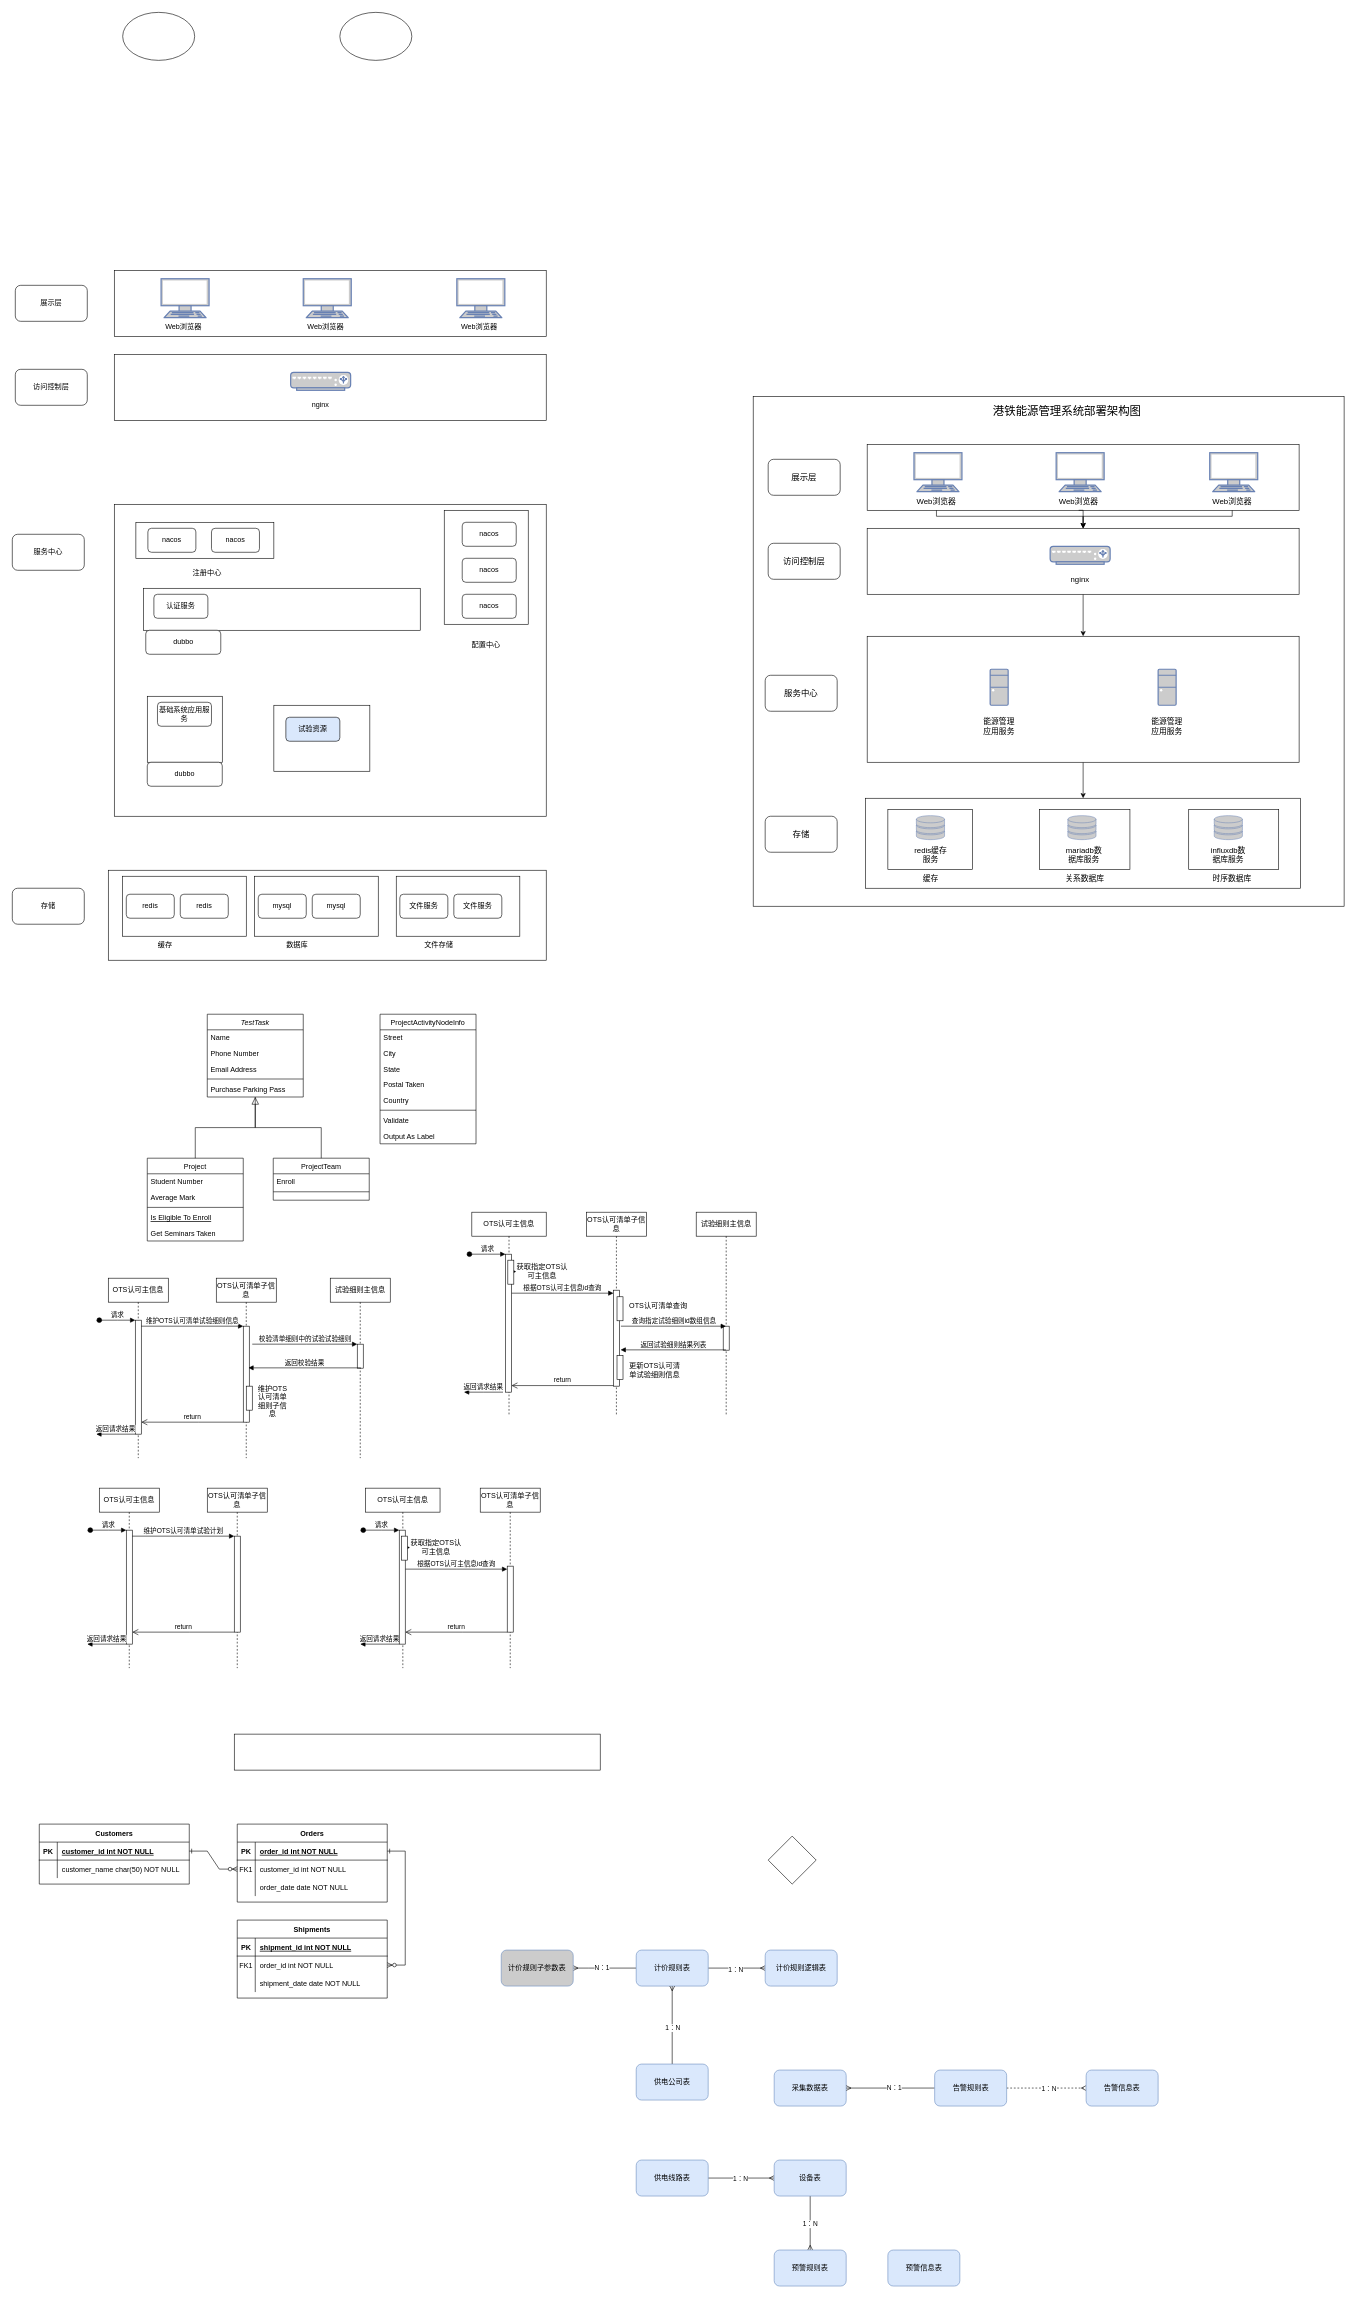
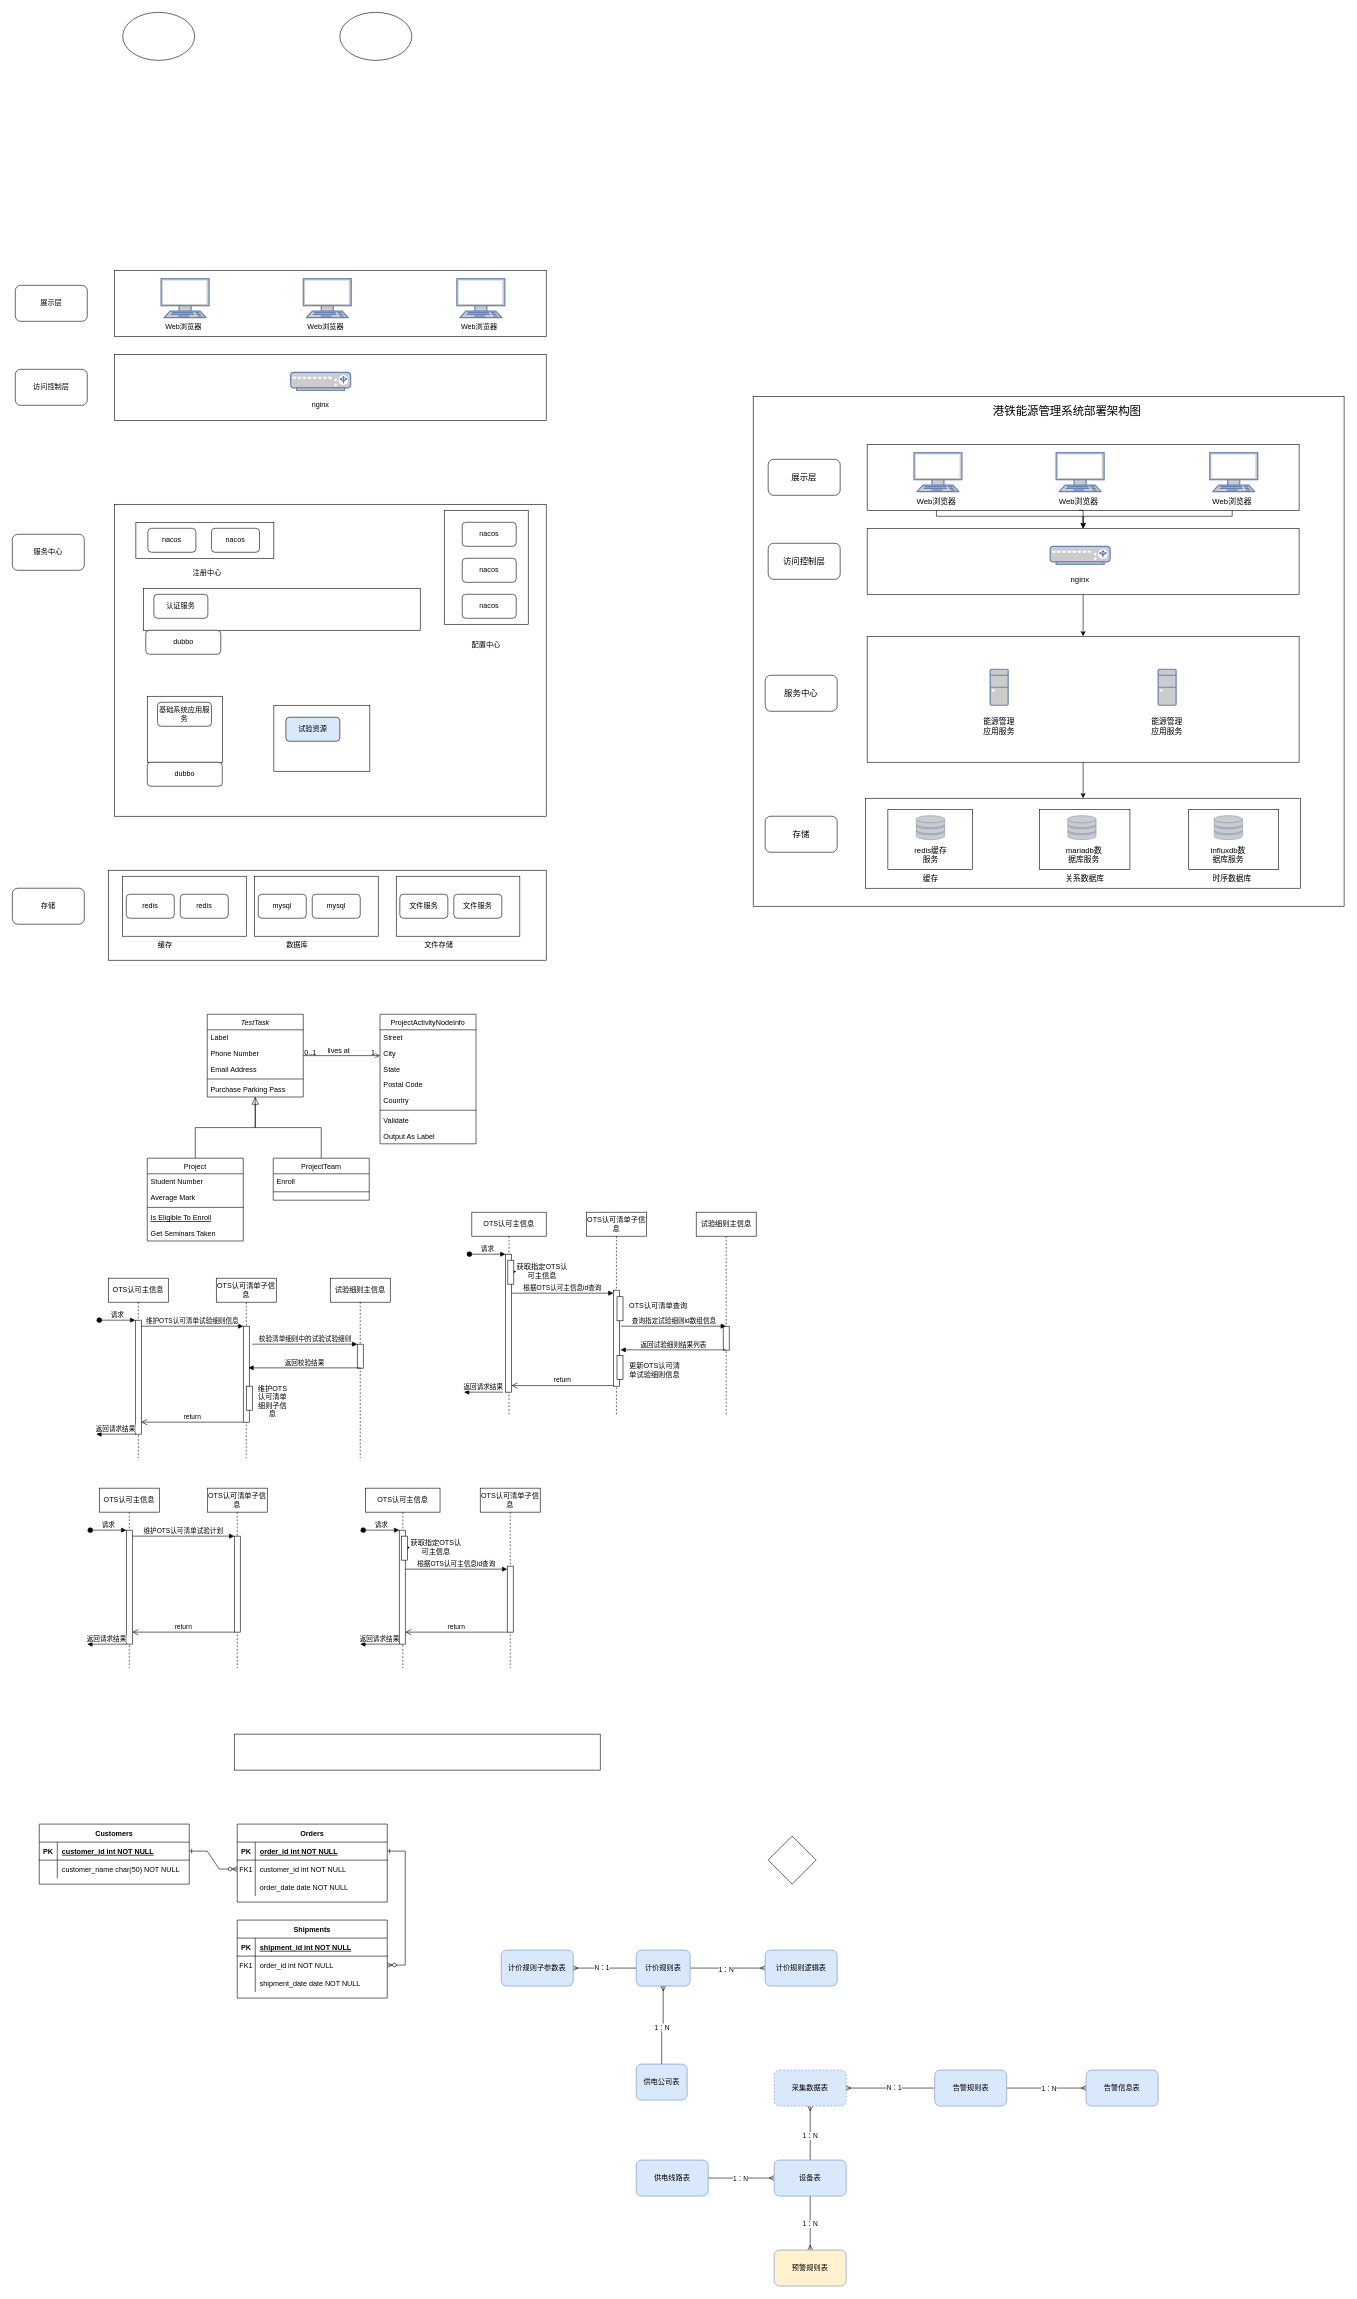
node "Name": label "Name" -> "Label"
edge "TestTask" -> "ProjectActivityNodeInfo": added, labels "0..1", "lives at", "1"
node "Postal Taken": label "Postal Taken" -> "Postal Code"
node "计价规则子参数表": fillcolor #cccccc -> #dae8fc
node "计价规则表": size 72x36 -> 54x36
node "供电公司表": size 72x36 -> 51x36
node "采集数据表": style solid -> dashed
edge "告警规则表" -> "告警信息表": style dashed -> solid
edge "设备表" -> "采集数据表": added, label "1：N"
node "预警规则表": fillcolor #dae8fc -> #fff2cc
node "预警信息表": removed
